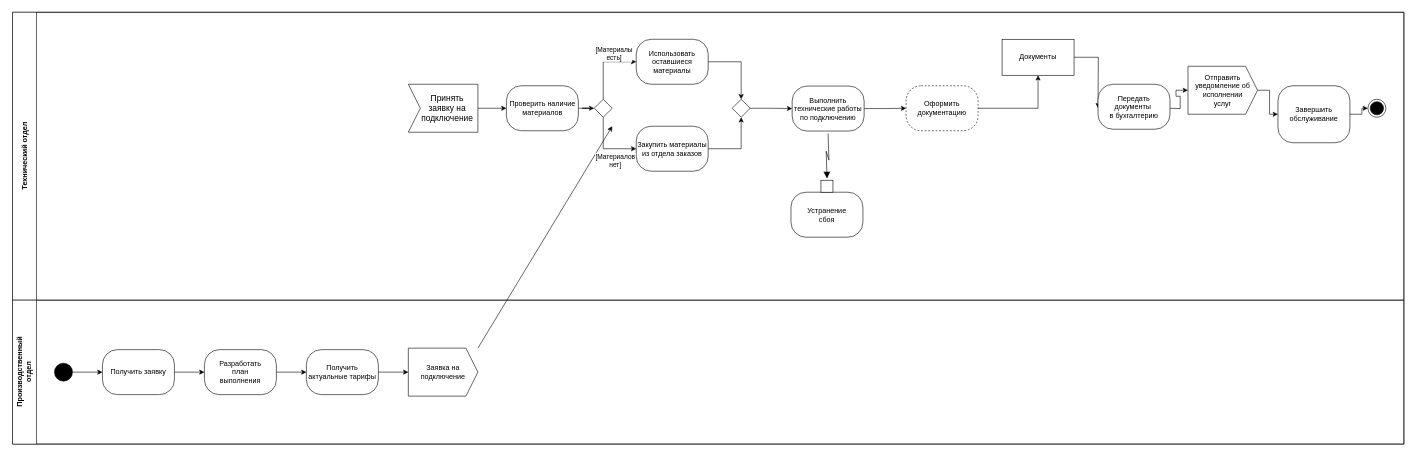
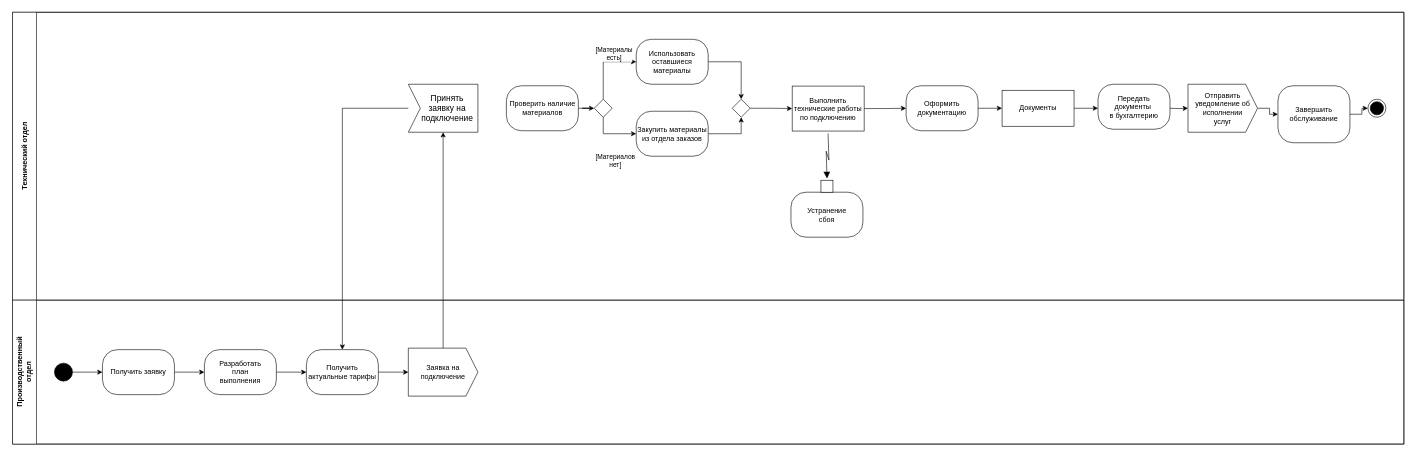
node "Документы": moved (1038, 57) -> (1038, 108)
node "Отправить уведомление об исполнении услуг": moved (1223, 90) -> (1223, 108)
edge "Принять заявку на подключение" -> "Проверить наличие материалов": now "Принять заявку на подключение" -> "Получить актуальные тарифы"
node "Оформить документацию": style dashed -> solid
node "Выполнить технические работы по подключению": shape rounded rectangle -> rectangle
node "Закупить материалы из отдела заказов": moved (672, 149) -> (672, 134)
edge "Заявка на подключение" -> "[Материалы есть]": now "Заявка на подключение" -> "Принять заявку на подключение"
